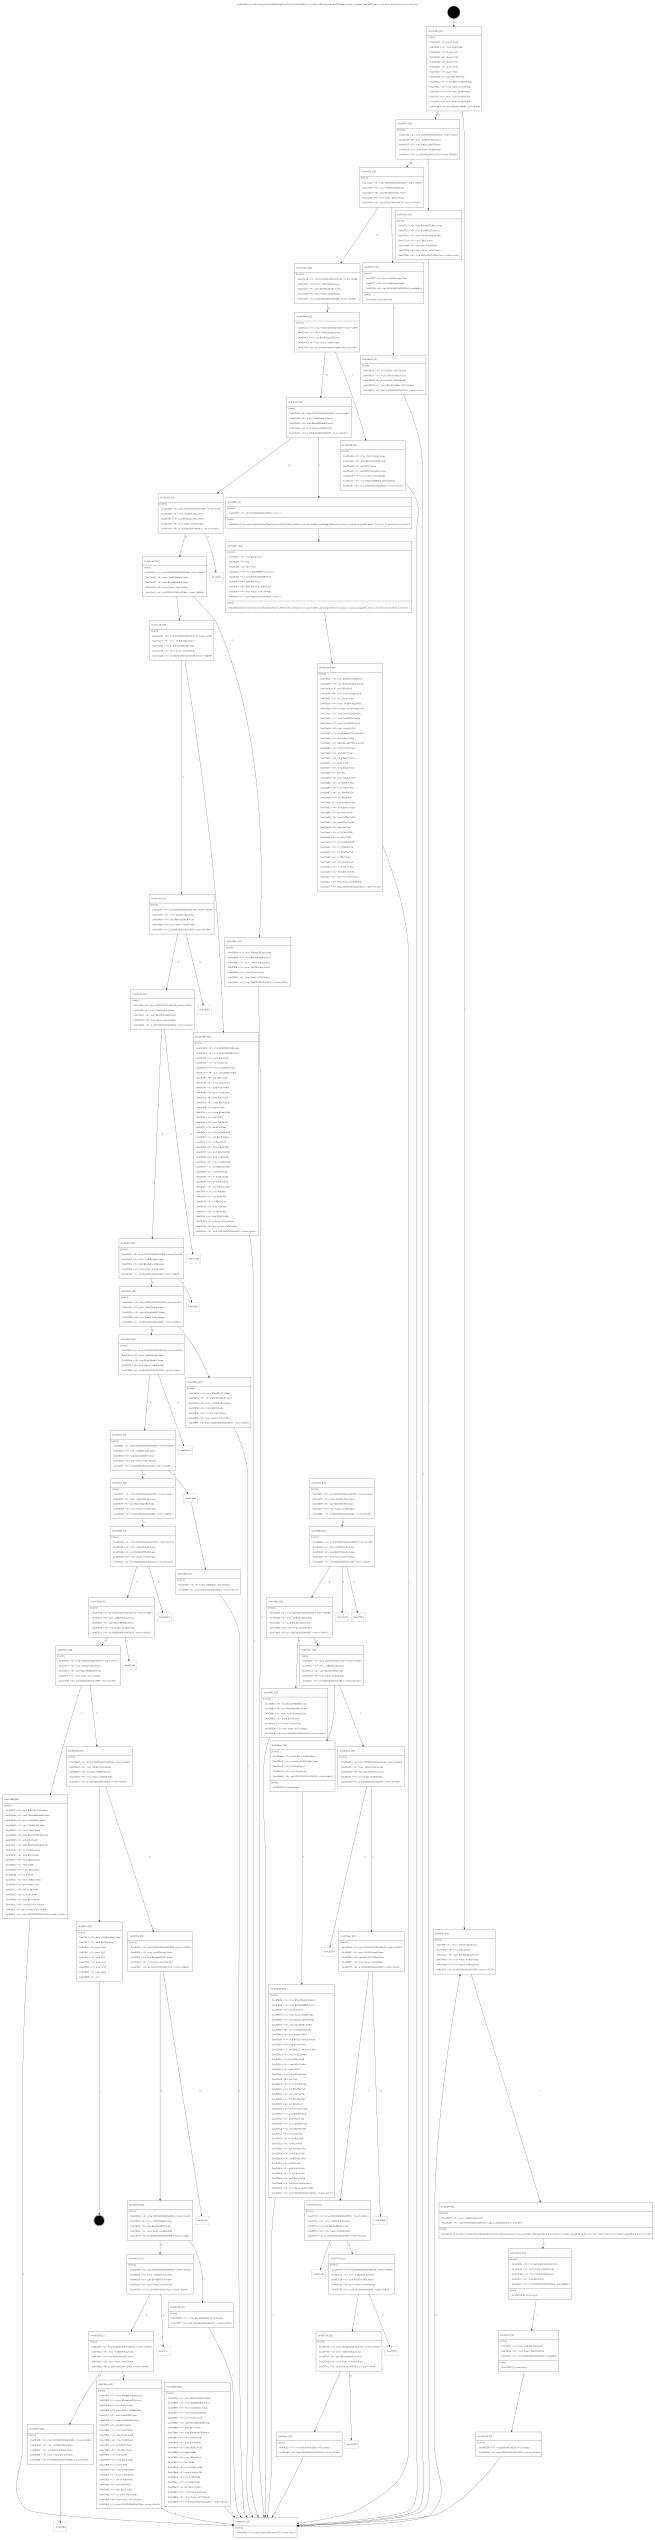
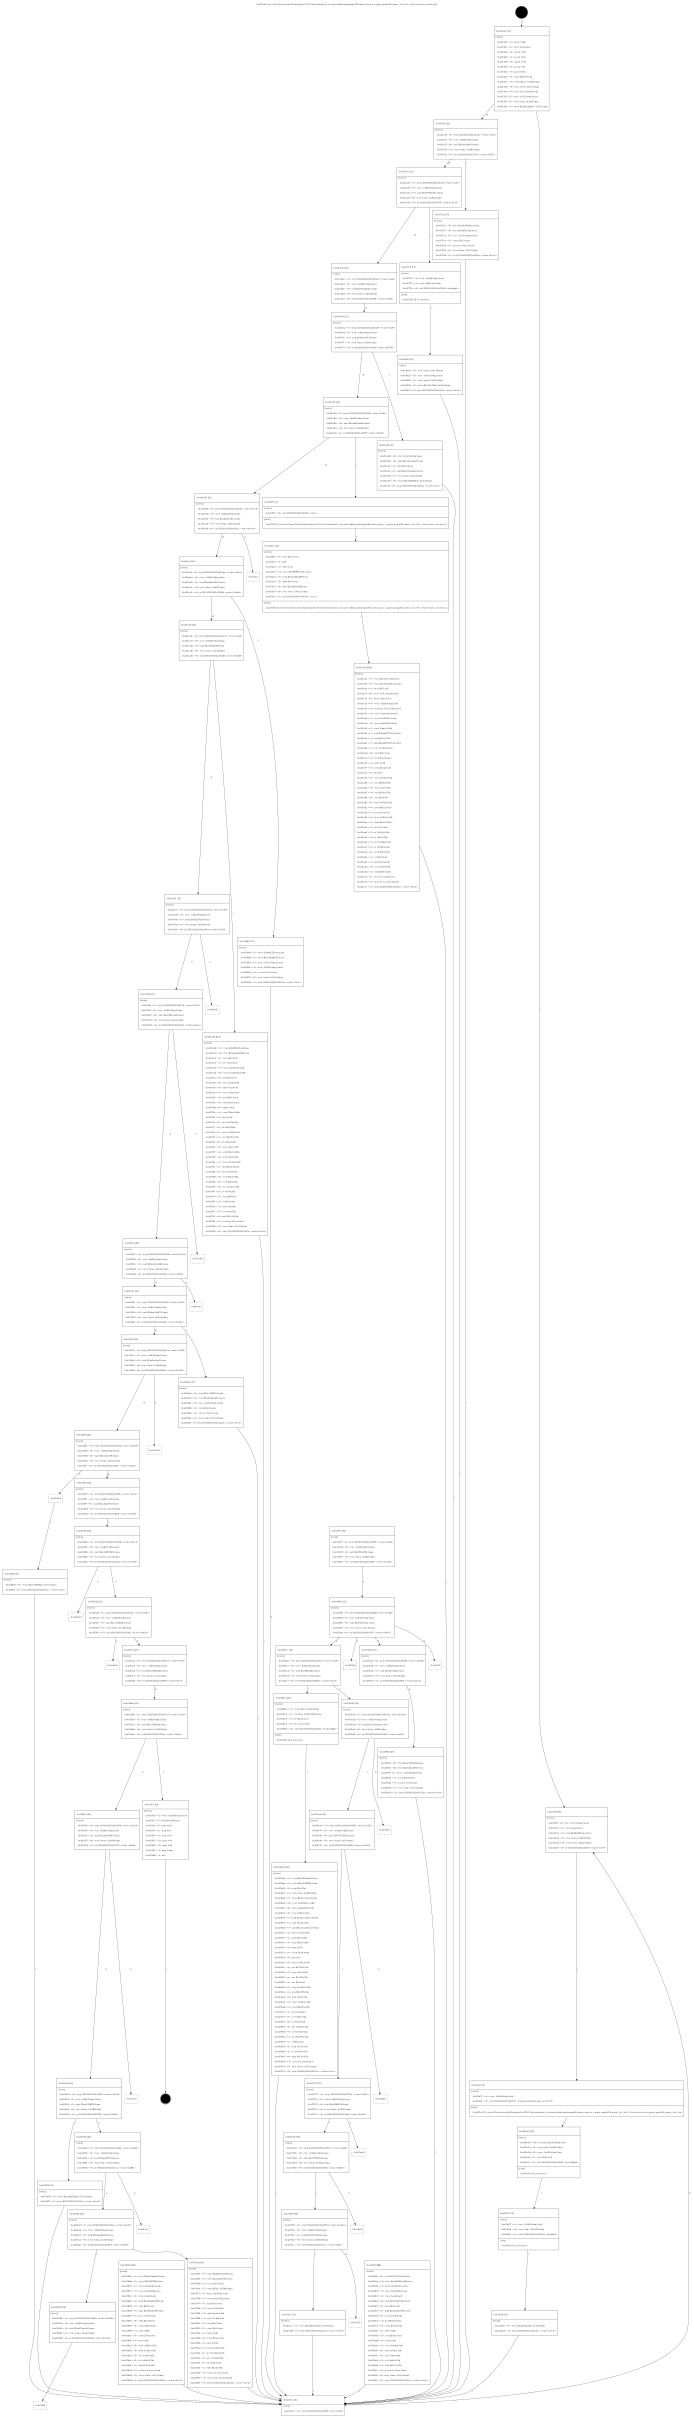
edge "0x4016a3 [25]" -> "0x4016bc [25]": now "0x40168a [25]" -> "0x4016bc [25]"
edge "0x4015c2 [25]" -> "0x40199f [88]": removed, label "1"
